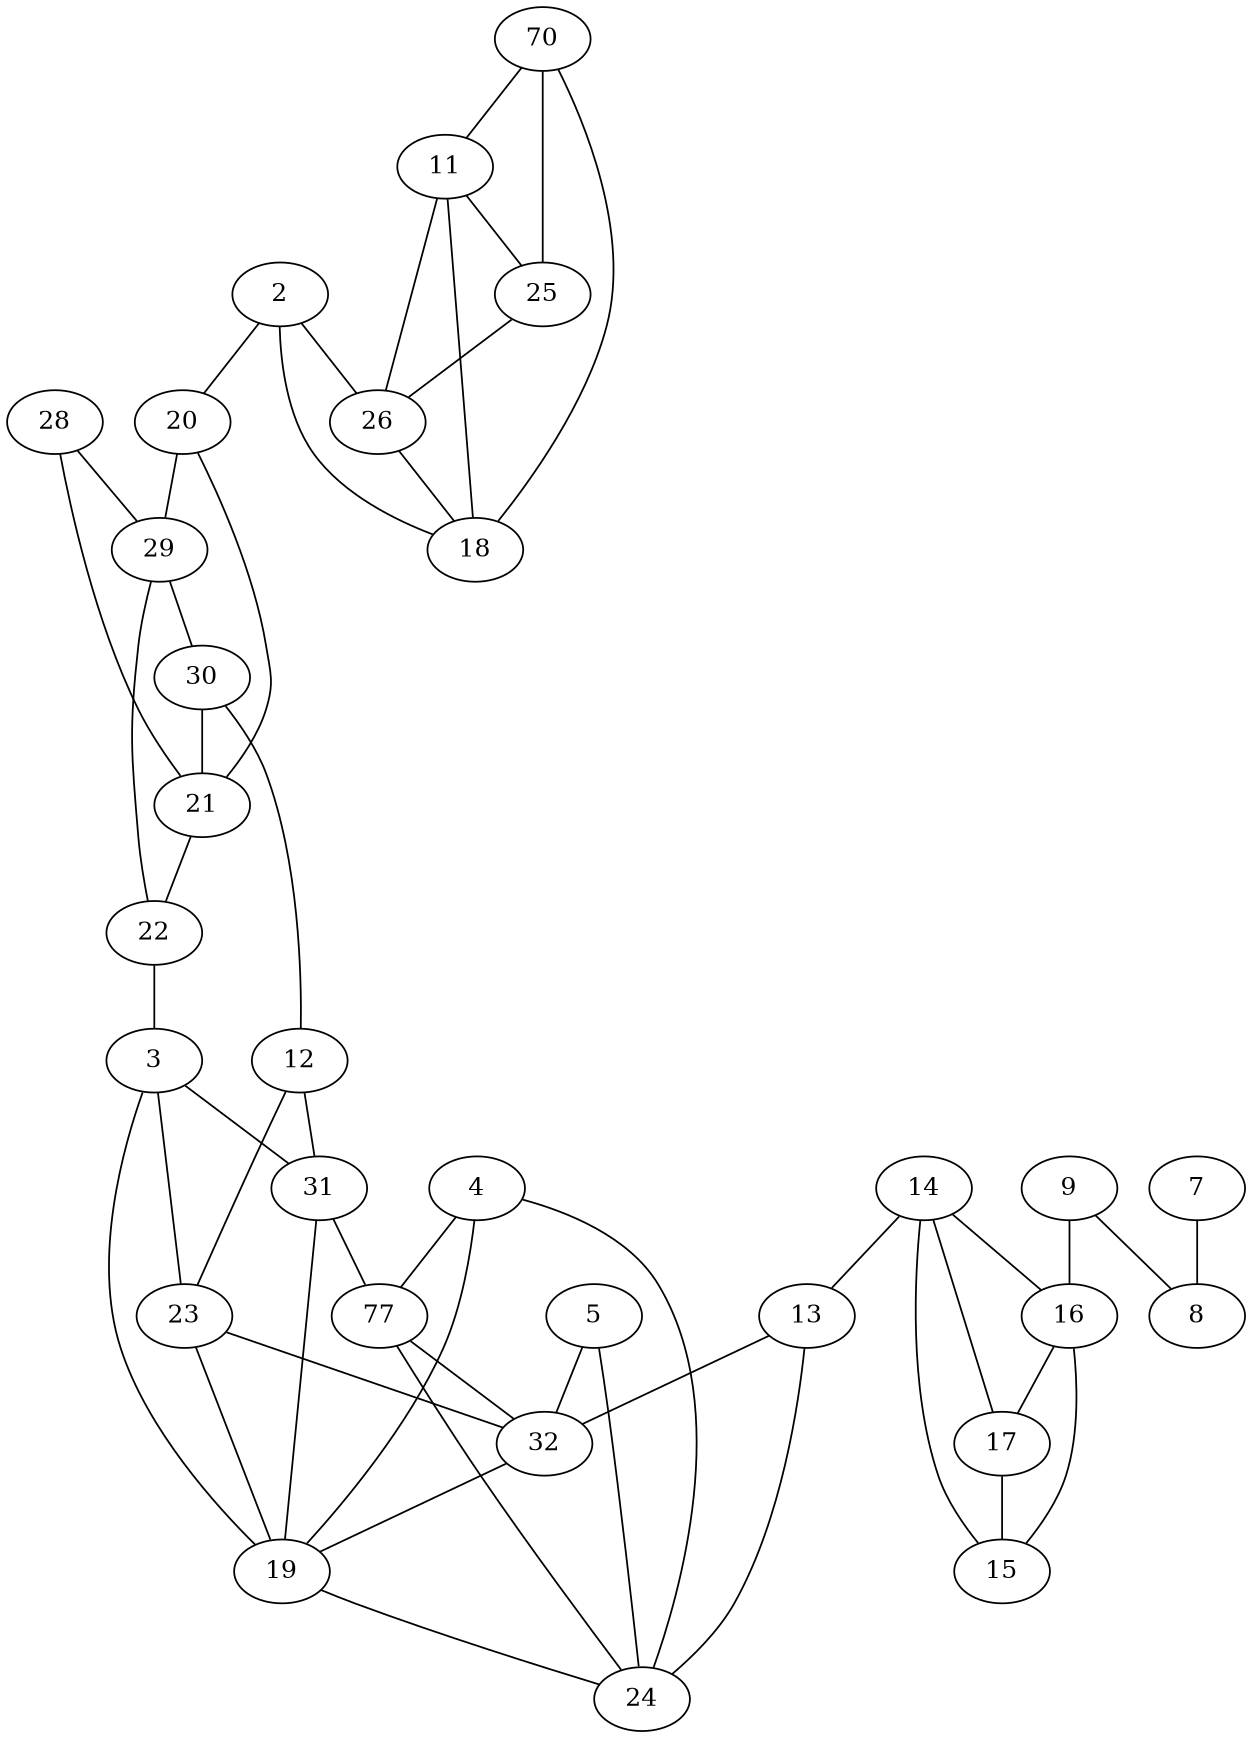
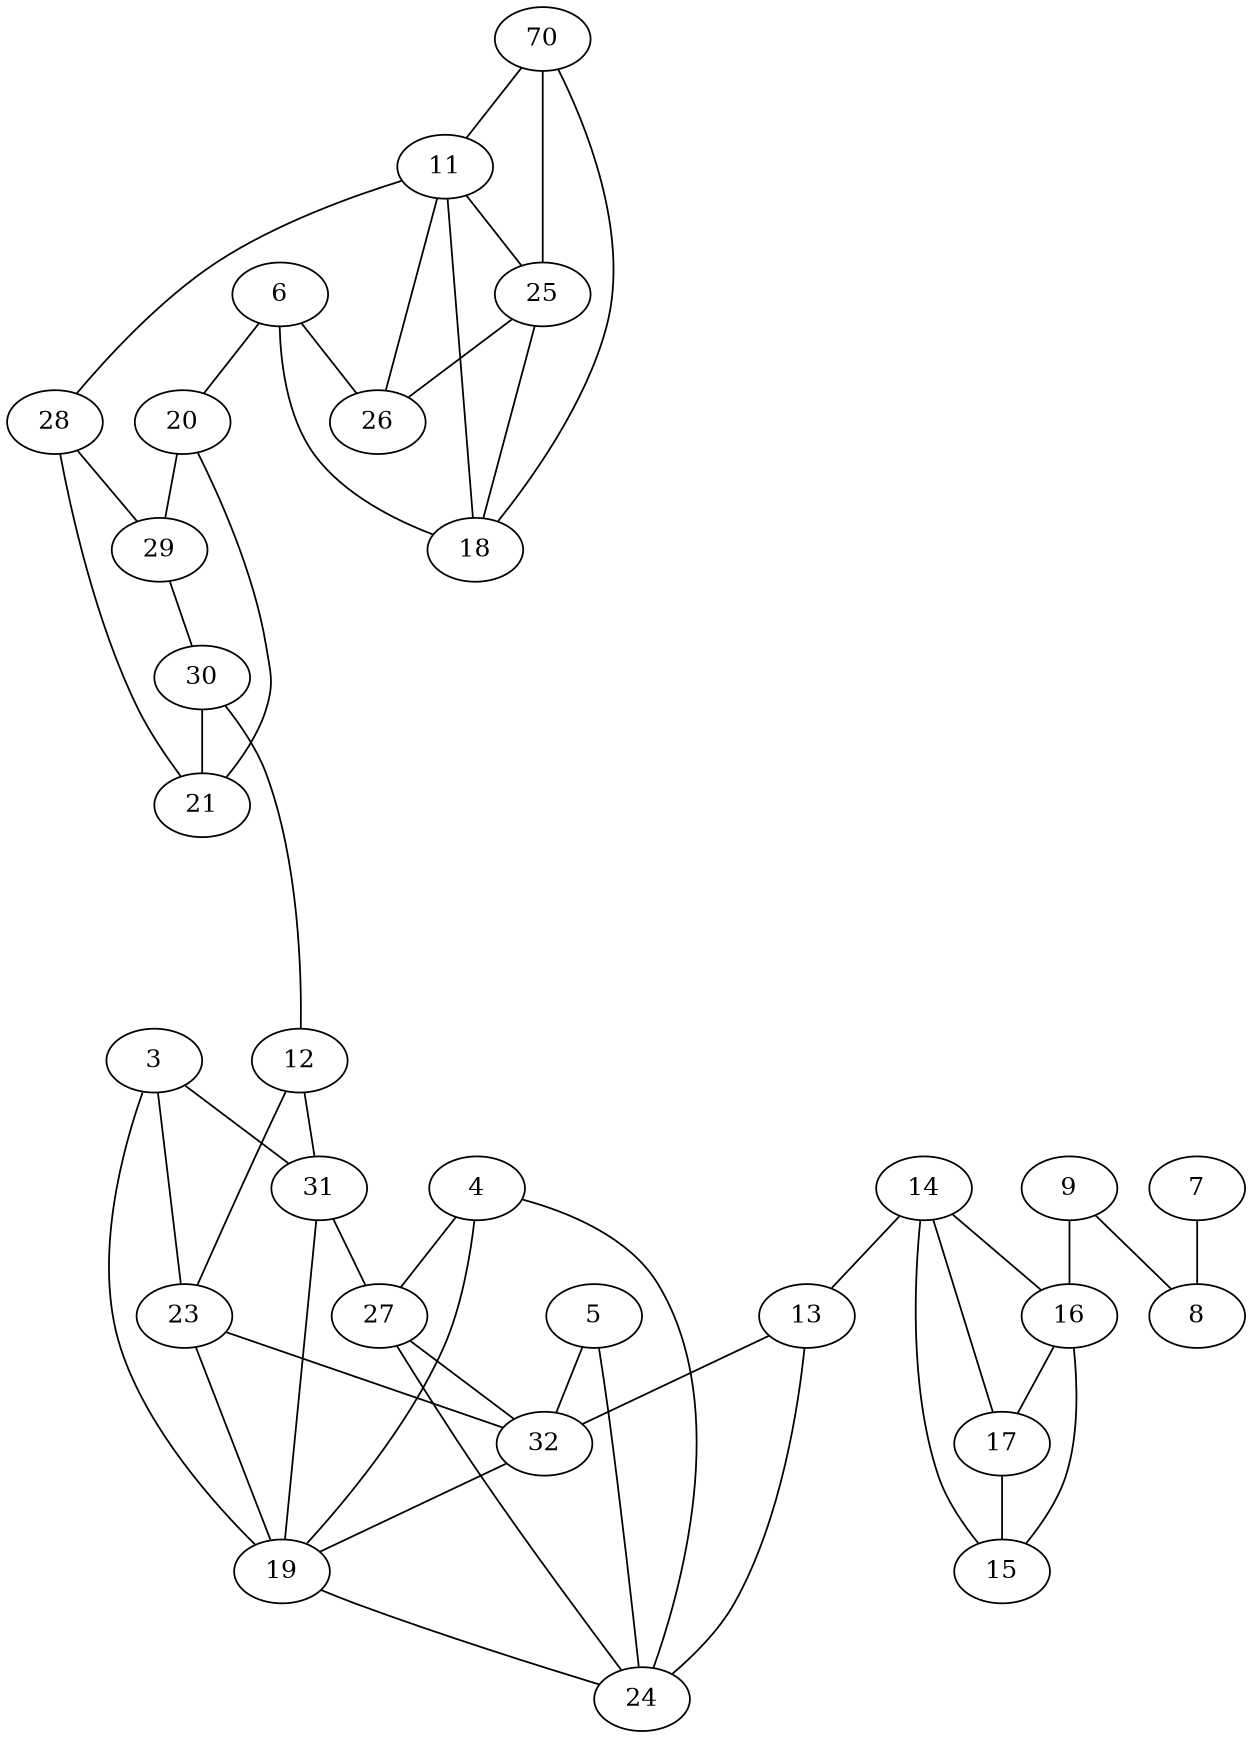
edge "11" -- "28": added
node "2": label "2" -> "6"
edge "26" -- "18": now "25" -- "18"
node "22": removed
node "77": label "77" -> "27"
